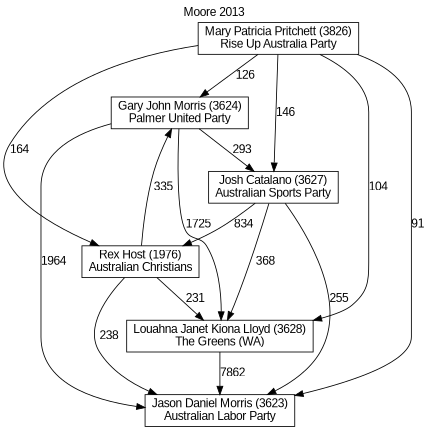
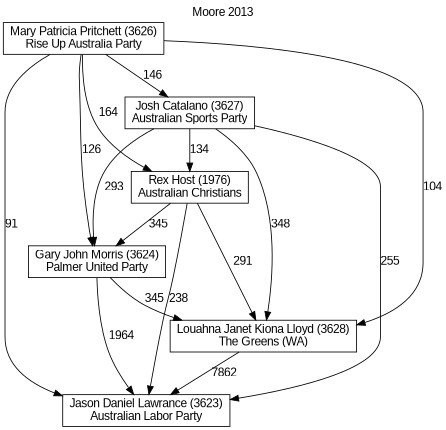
node "Mary Patricia Pritchett (3826) Rise Up Australia Party": label "Mary Patricia Pritchett (3826) Rise Up Australia Party" -> "Mary Patricia Pritchett (3626) Rise Up Australia Party"
edge "Gary John Morris (3624) Palmer United Party" -> "Josh Catalano (3627) Australian Sports Party": reversed
edge "Rex Host (1976) Australian Christians" -> "Gary John Morris (3624) Palmer United Party": label "335" -> "345"
edge "Gary John Morris (3624) Palmer United Party" -> "Louahna Janet Kiona Lloyd (3628) The Greens (WA)": label "1725" -> "345"
edge "Josh Catalano (3627) Australian Sports Party" -> "Rex Host (1976) Australian Christians": label "834" -> "134"
edge "Josh Catalano (3627) Australian Sports Party" -> "Louahna Janet Kiona Lloyd (3628) The Greens (WA)": label "368" -> "348"
edge "Rex Host (1976) Australian Christians" -> "Louahna Janet Kiona Lloyd (3628) The Greens (WA)": label "231" -> "291"
node "Jason Daniel Morris (3623) Australian Labor Party": label "Jason Daniel Morris (3623) Australian Labor Party" -> "Jason Daniel Lawrance (3623) Australian Labor Party"
